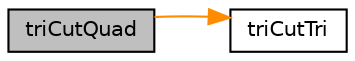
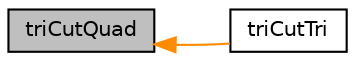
edge "triCutQuad" -> "triCutTri": reversed
